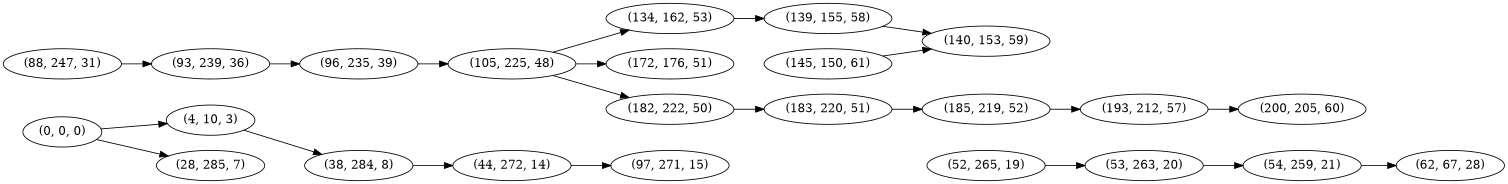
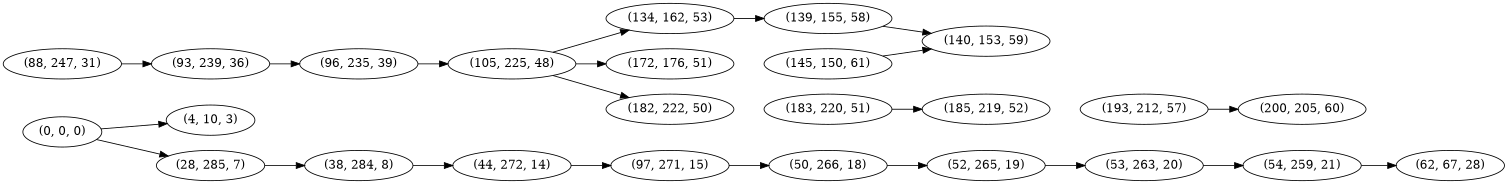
edge "(182, 222, 50)" -> "(183, 220, 51)": removed
edge "(185, 219, 52)" -> "(193, 212, 57)": removed
edge "(4, 10, 3)" -> "(38, 284, 8)": now "(28, 285, 7)" -> "(38, 284, 8)"
node "(50, 266, 18)": added
